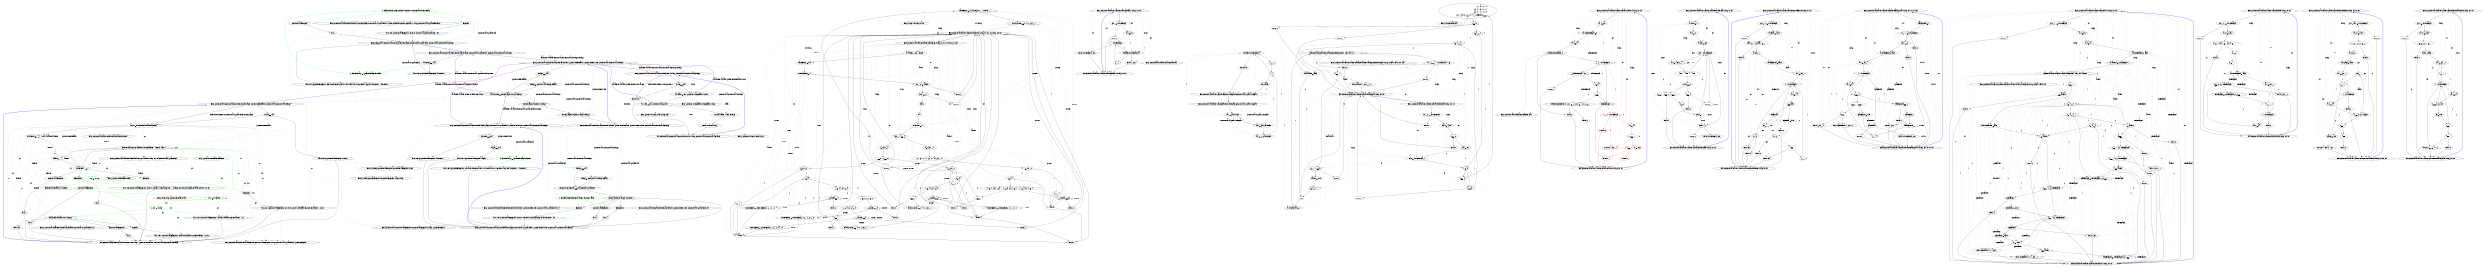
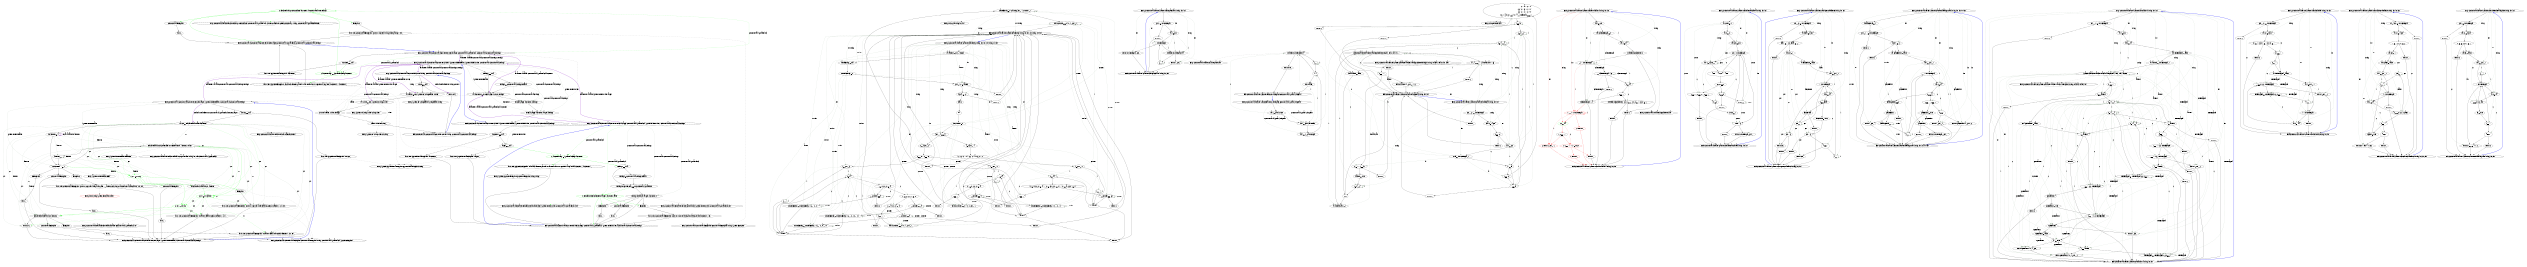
edge "var schemeLength = 0" -> "schemeLength < 2": added, label "schemeLength"
edge "headingLevel = 1" -> "headingLevel++": removed, label "out int"
edge "return null;" -> "ProcessStage3(document, target, settings)": now "var document = ProcessStage1(source, settings)" -> "ProcessStage3(document, target, settings)"
